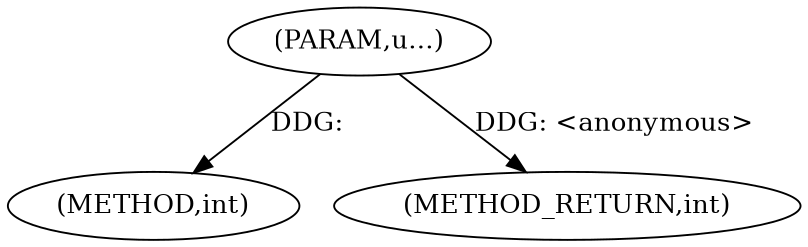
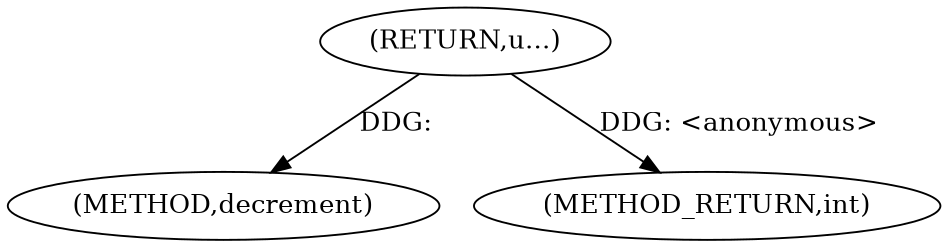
node "(PARAM,u...)": label "(PARAM,u...)" -> "(RETURN,u...)"
node "(METHOD,int)": label "(METHOD,int)" -> "(METHOD,decrement)"
